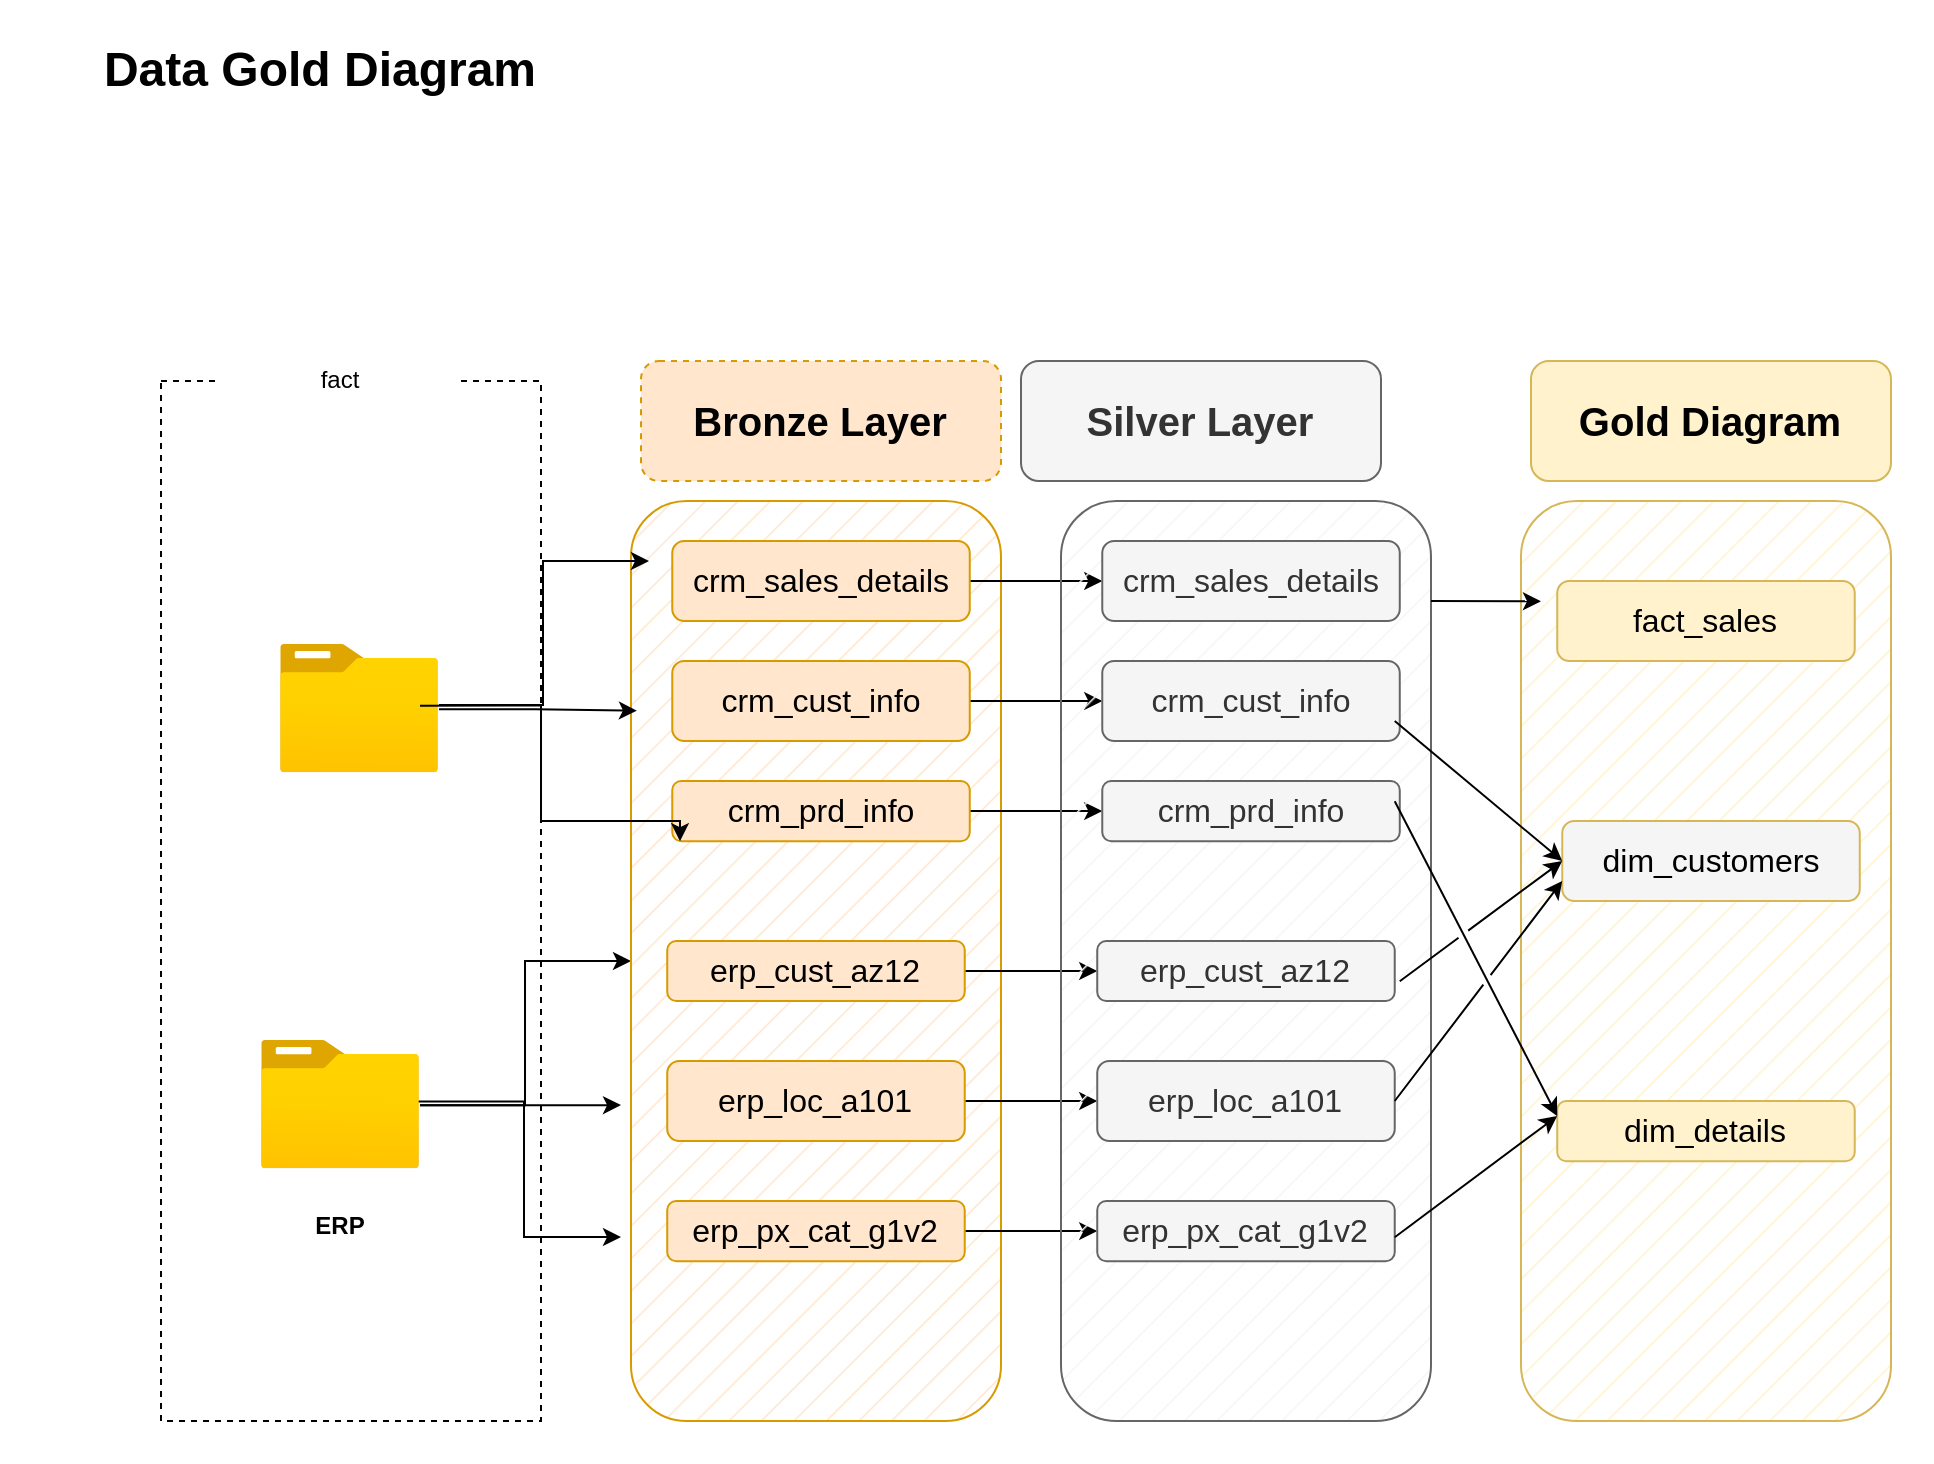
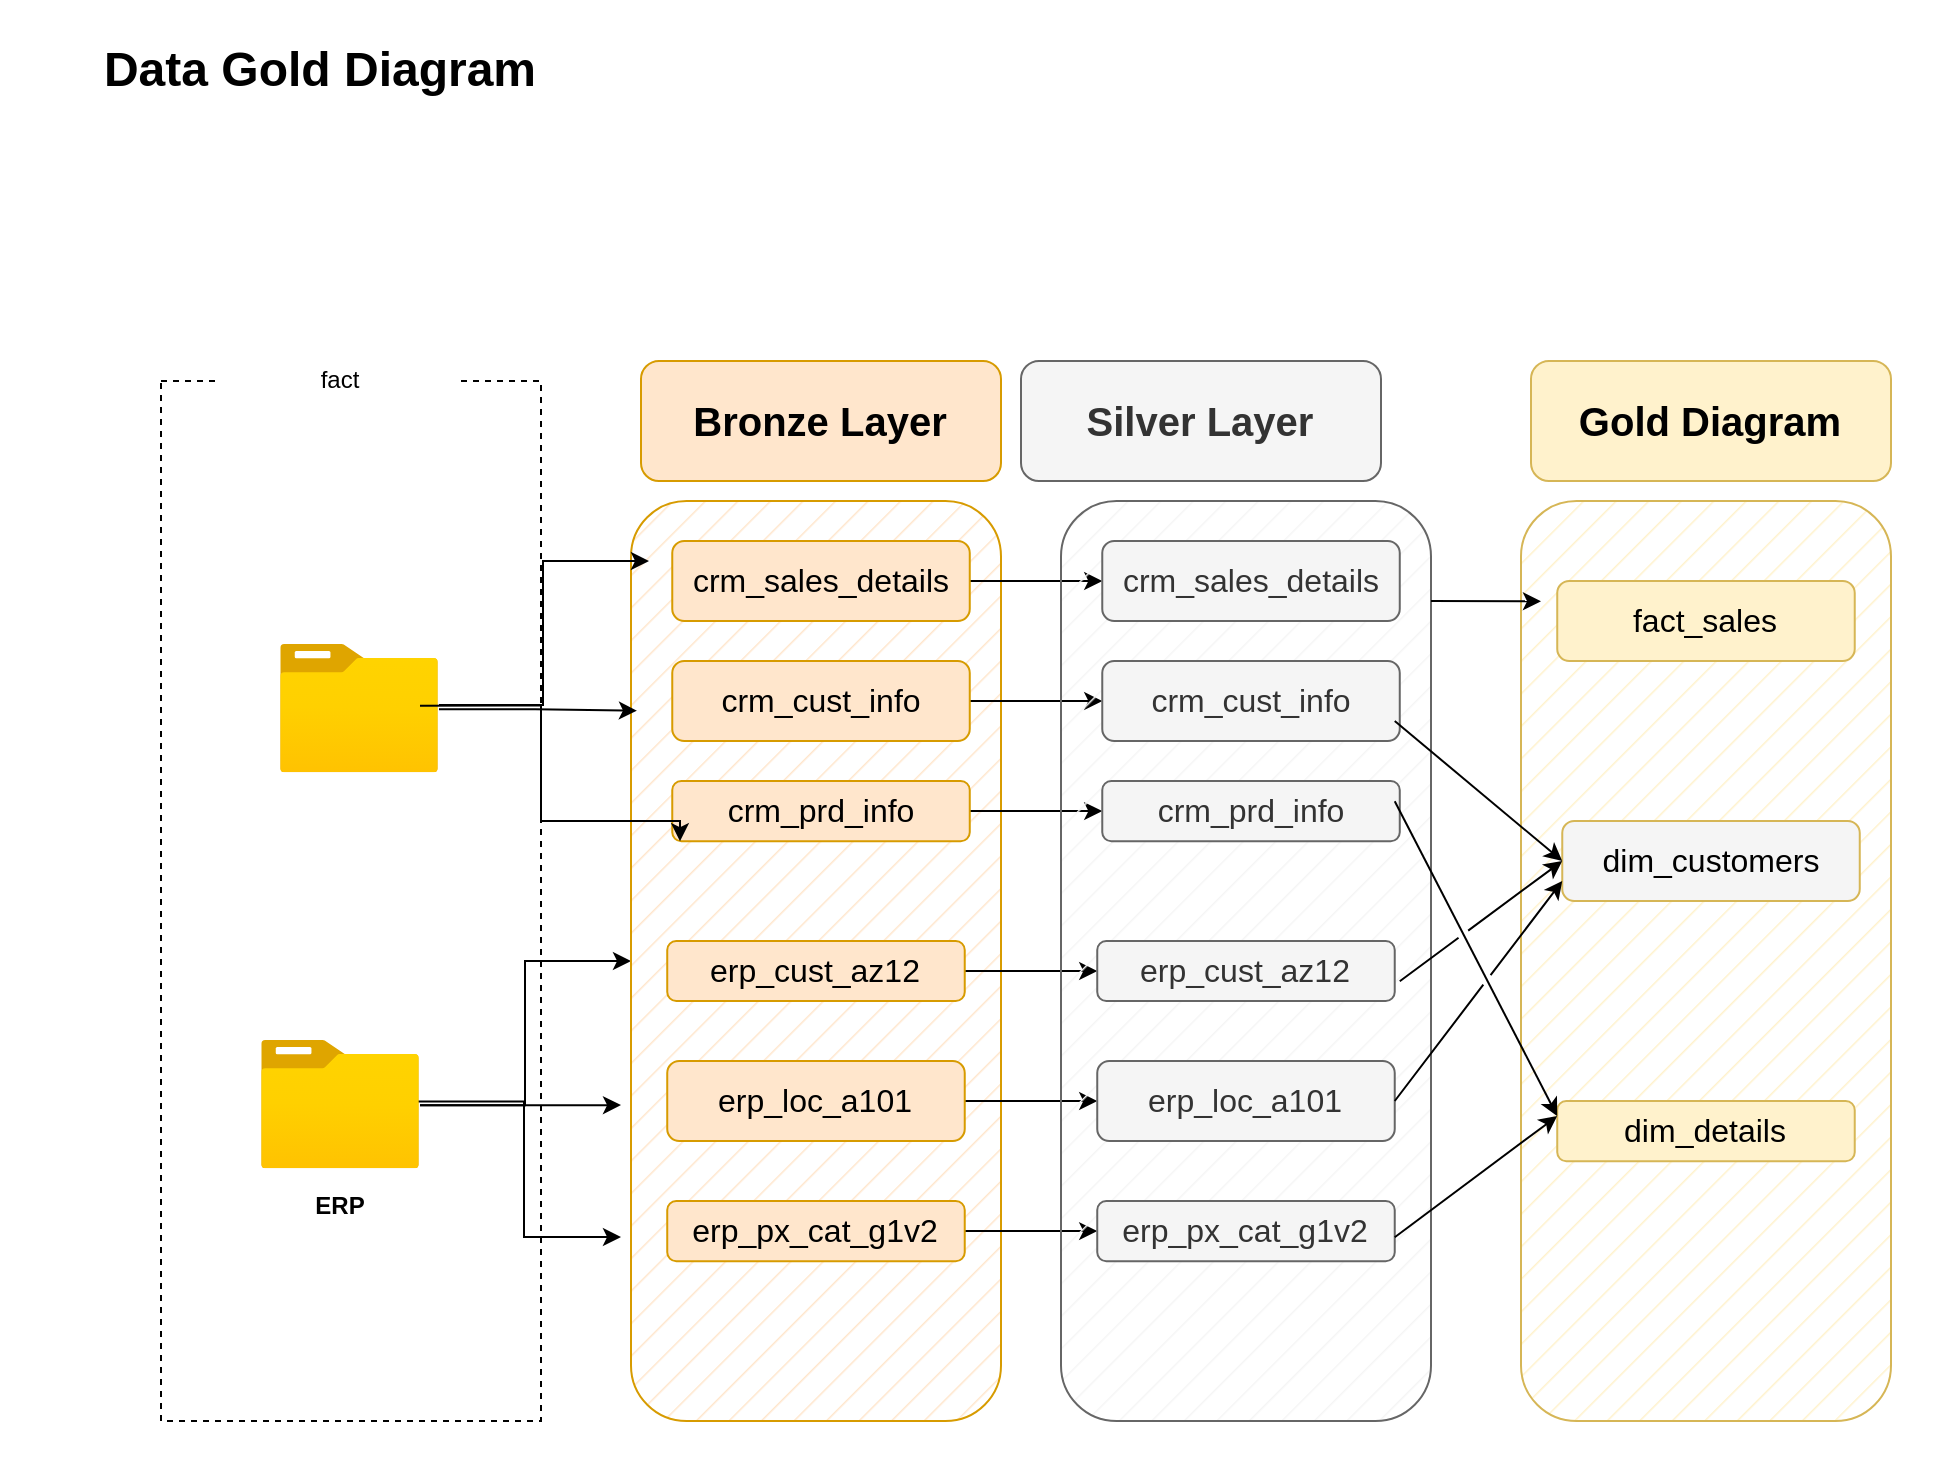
node "Bronze Layer": style dashed -> solid
node "ERP": moved (341, 1227) -> (341, 1207)
